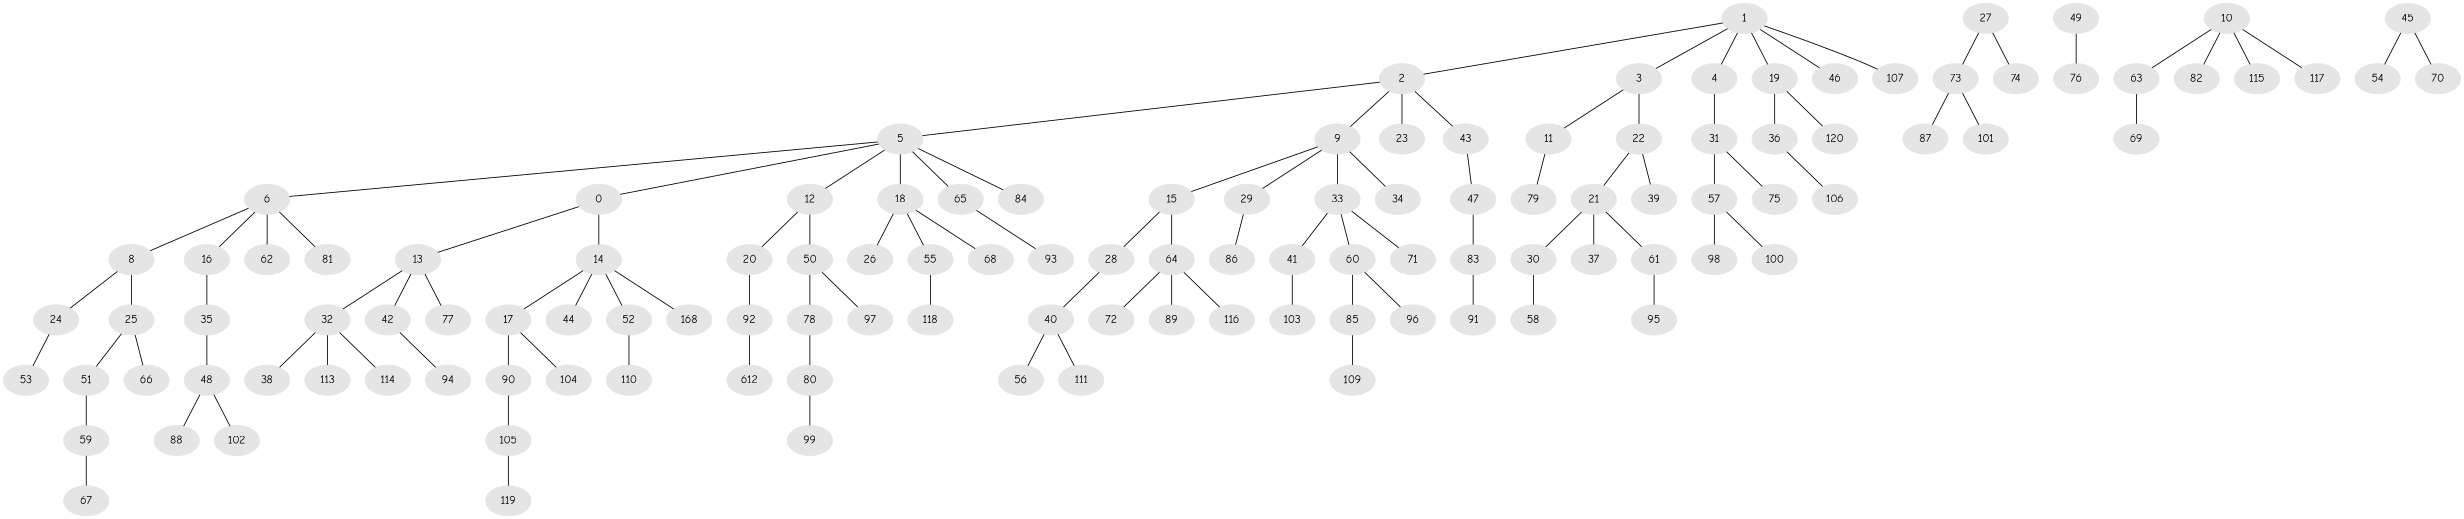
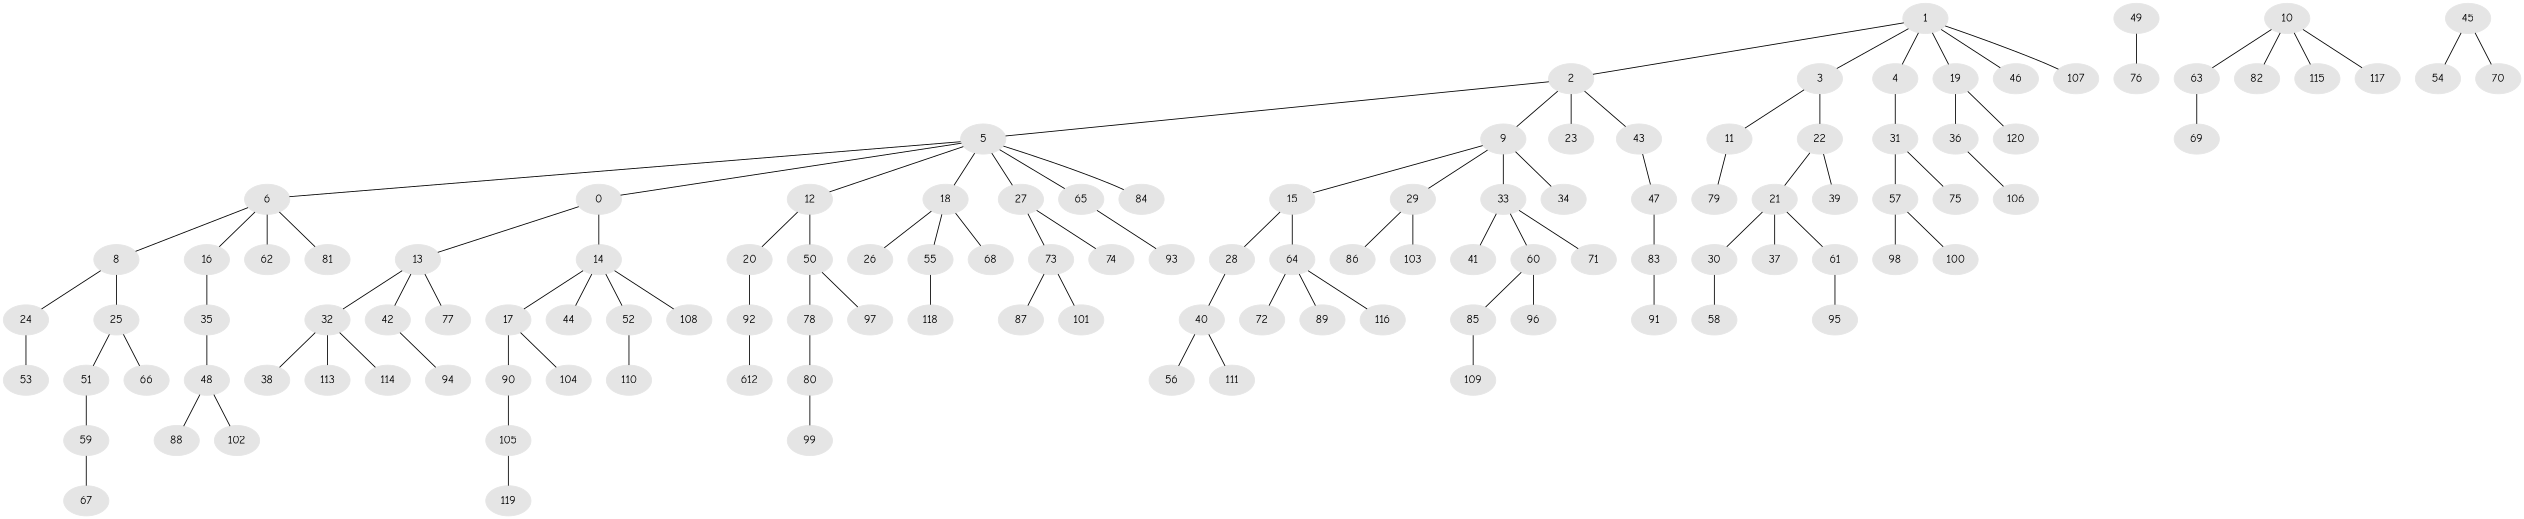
edge "5" -- "27": added
edge "41" -- "103": now "29" -- "103"
node "168": label "168" -> "108"
